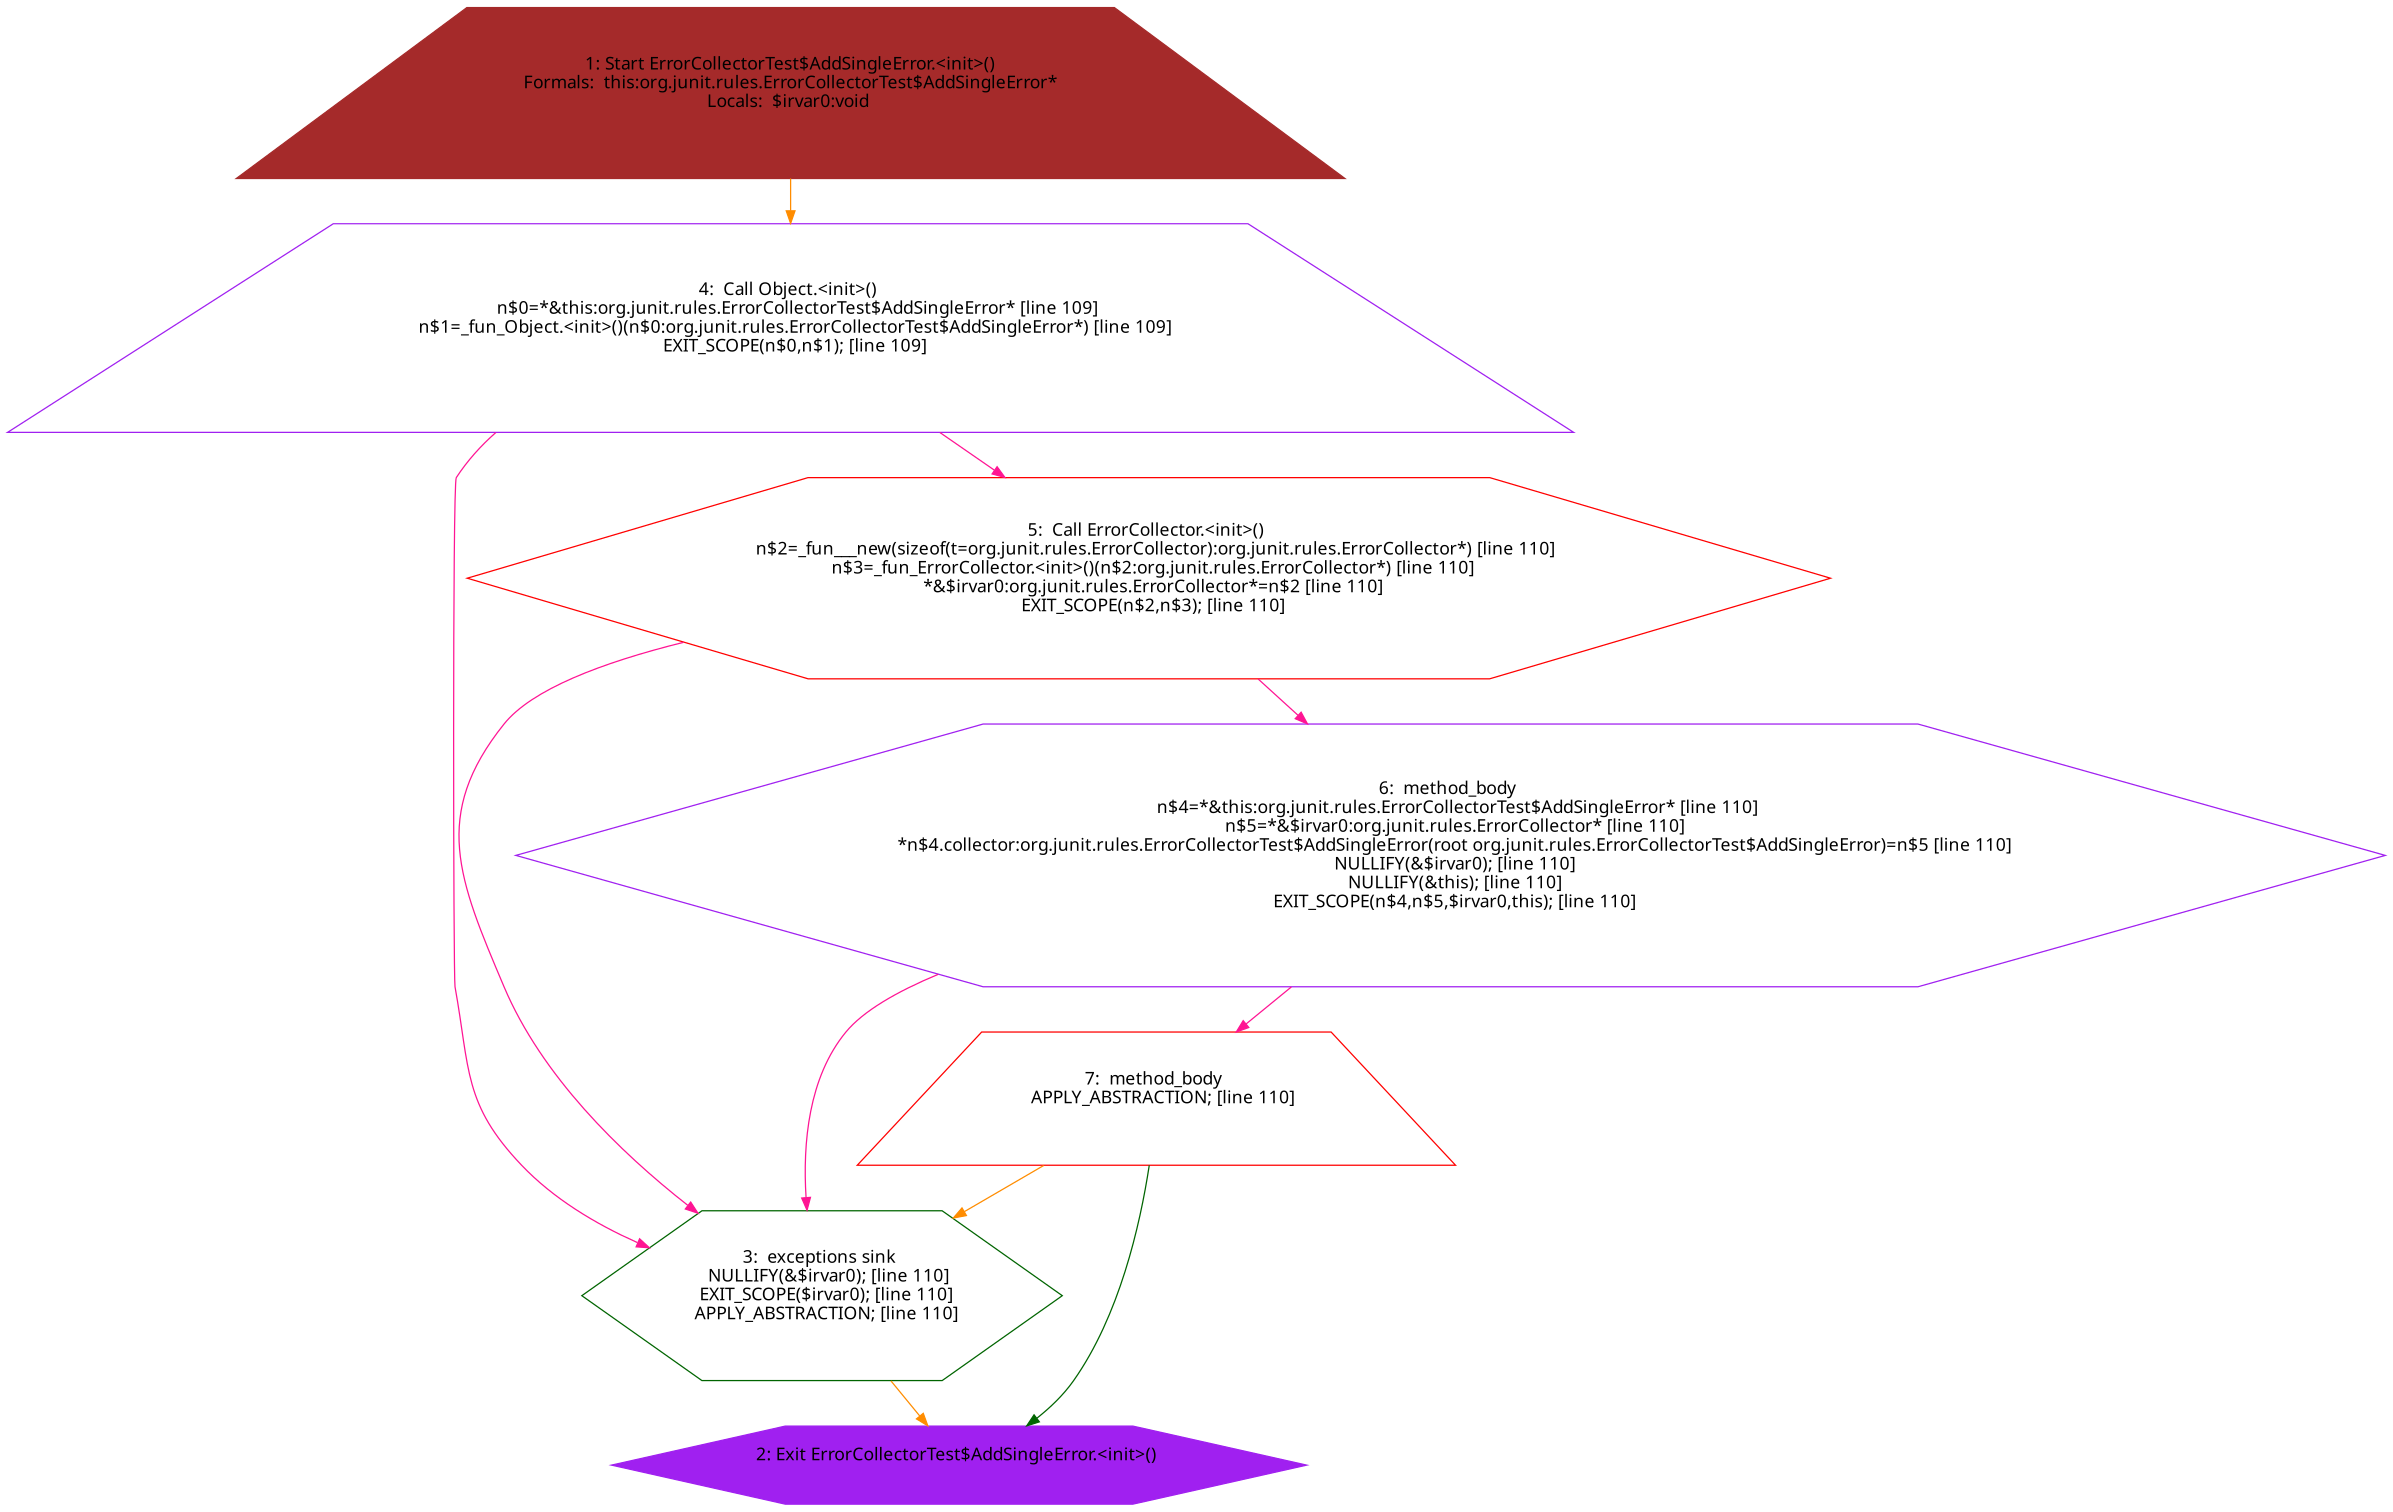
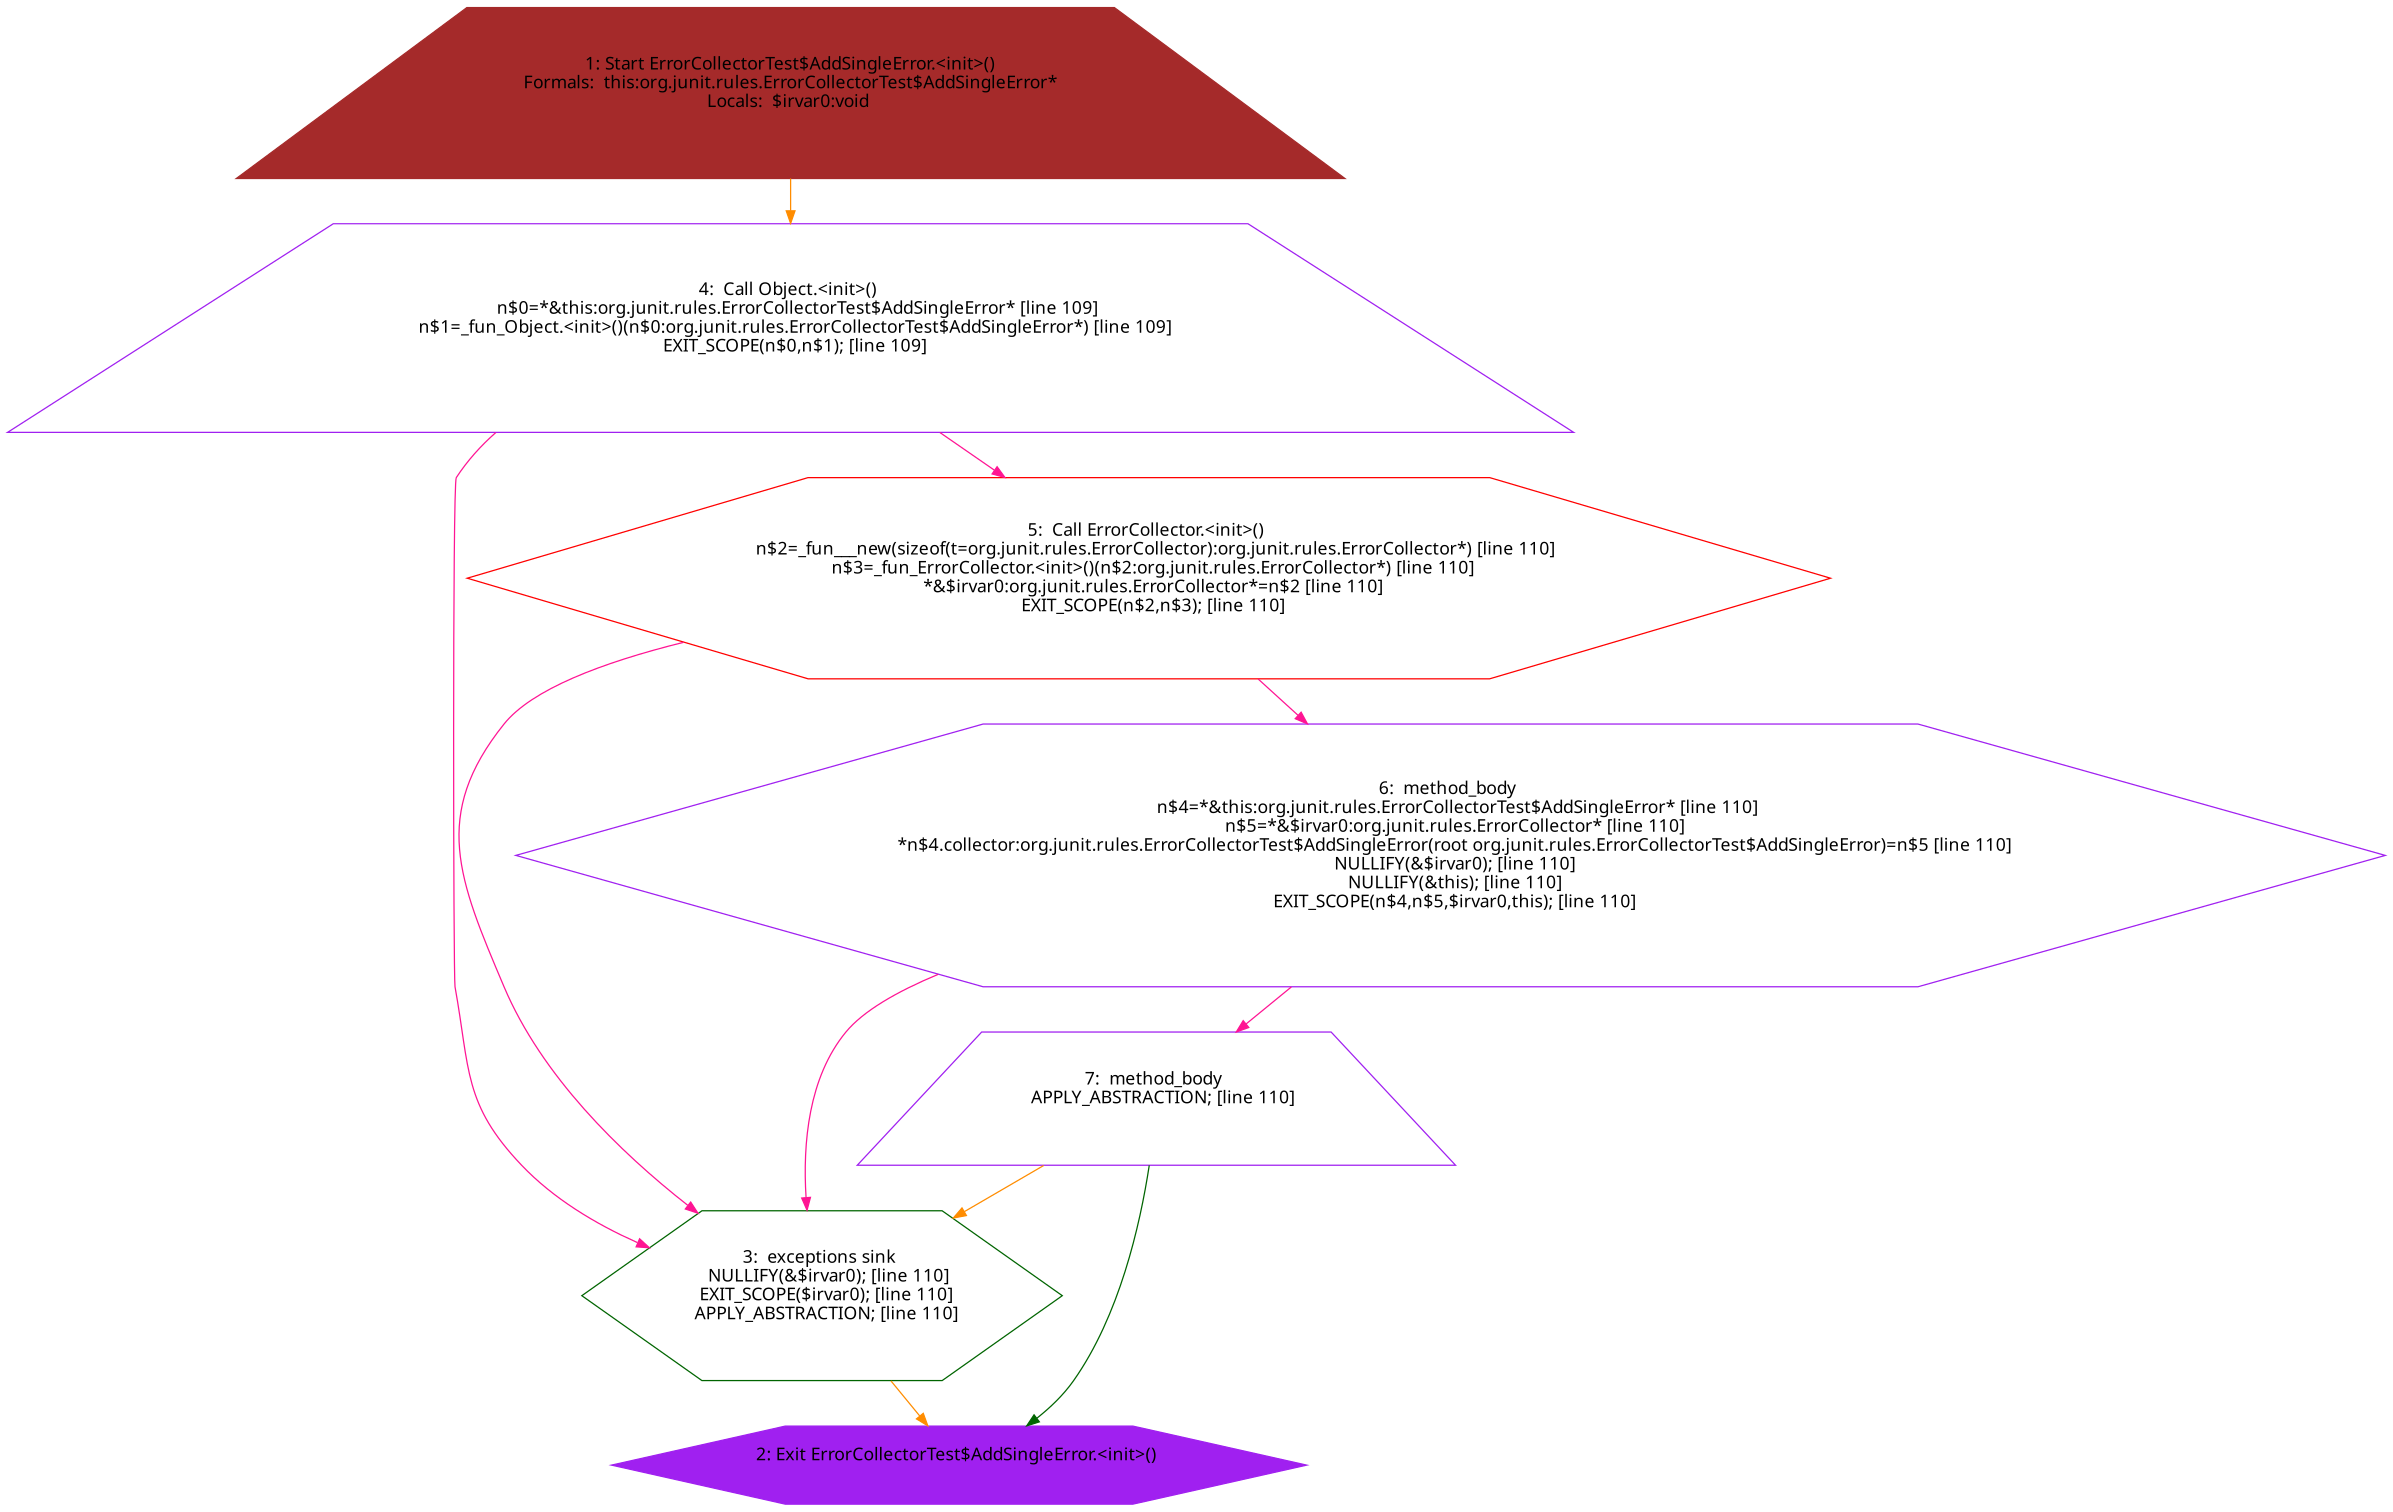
node "7:  method_body APPLY_ABSTRACTION; [line 110]": color red -> purple
